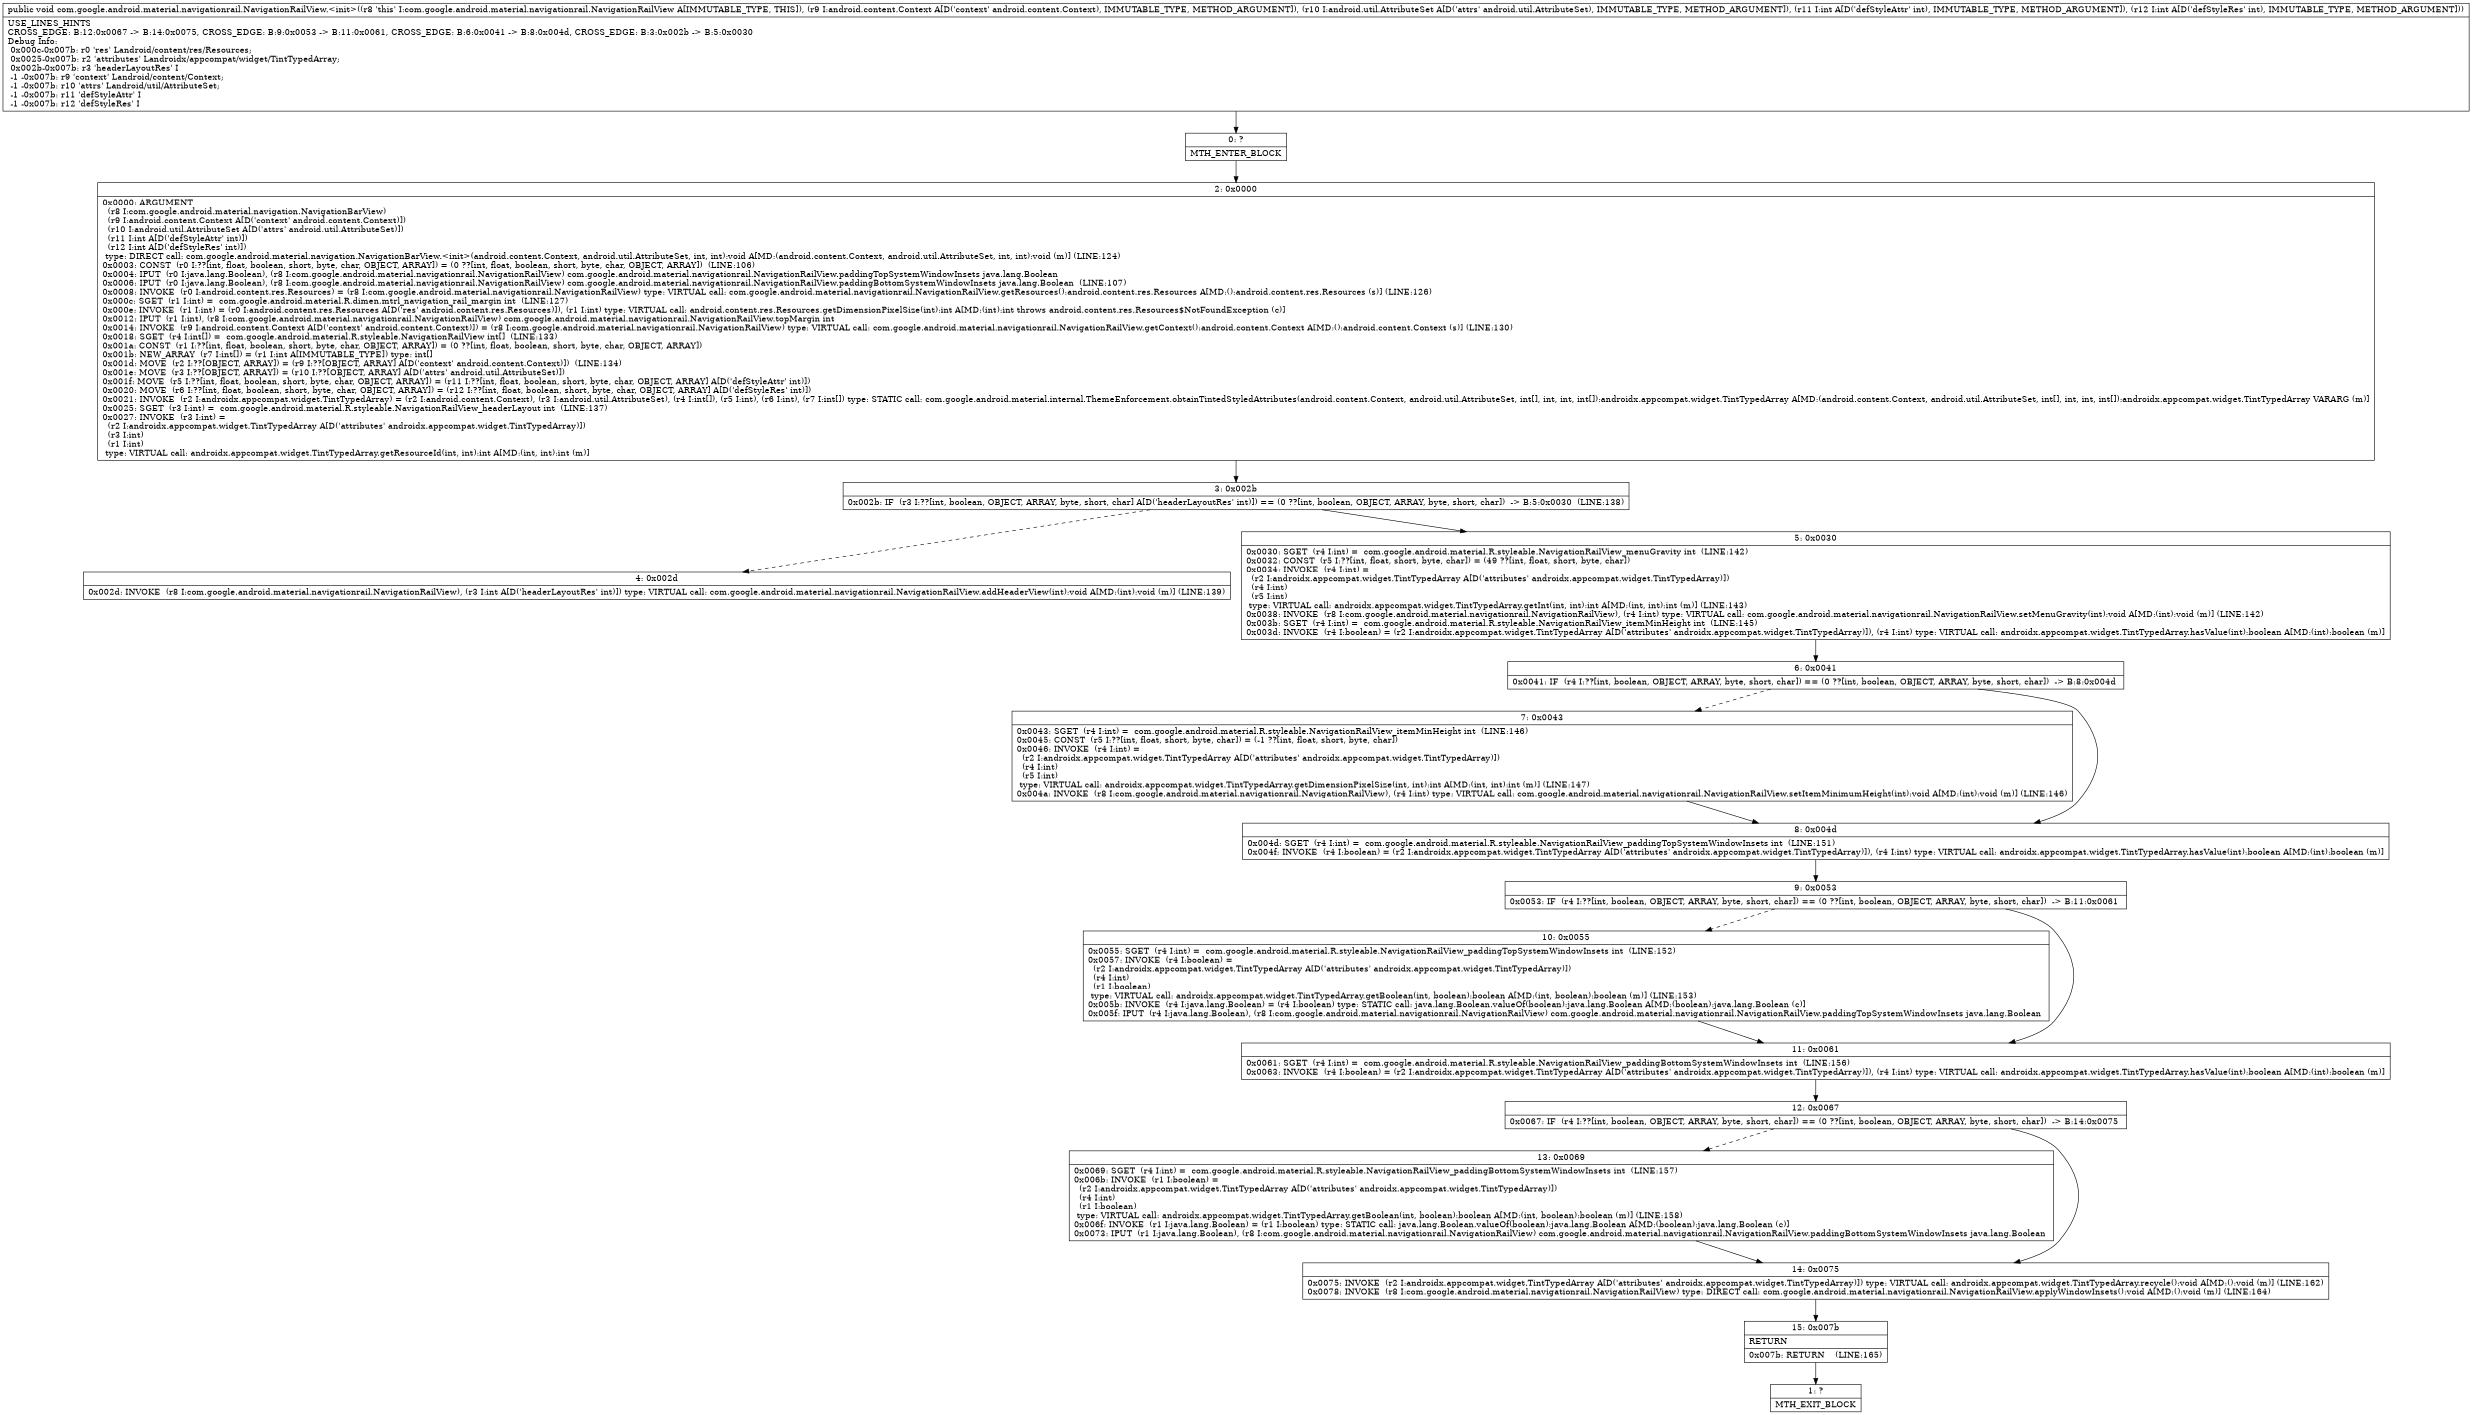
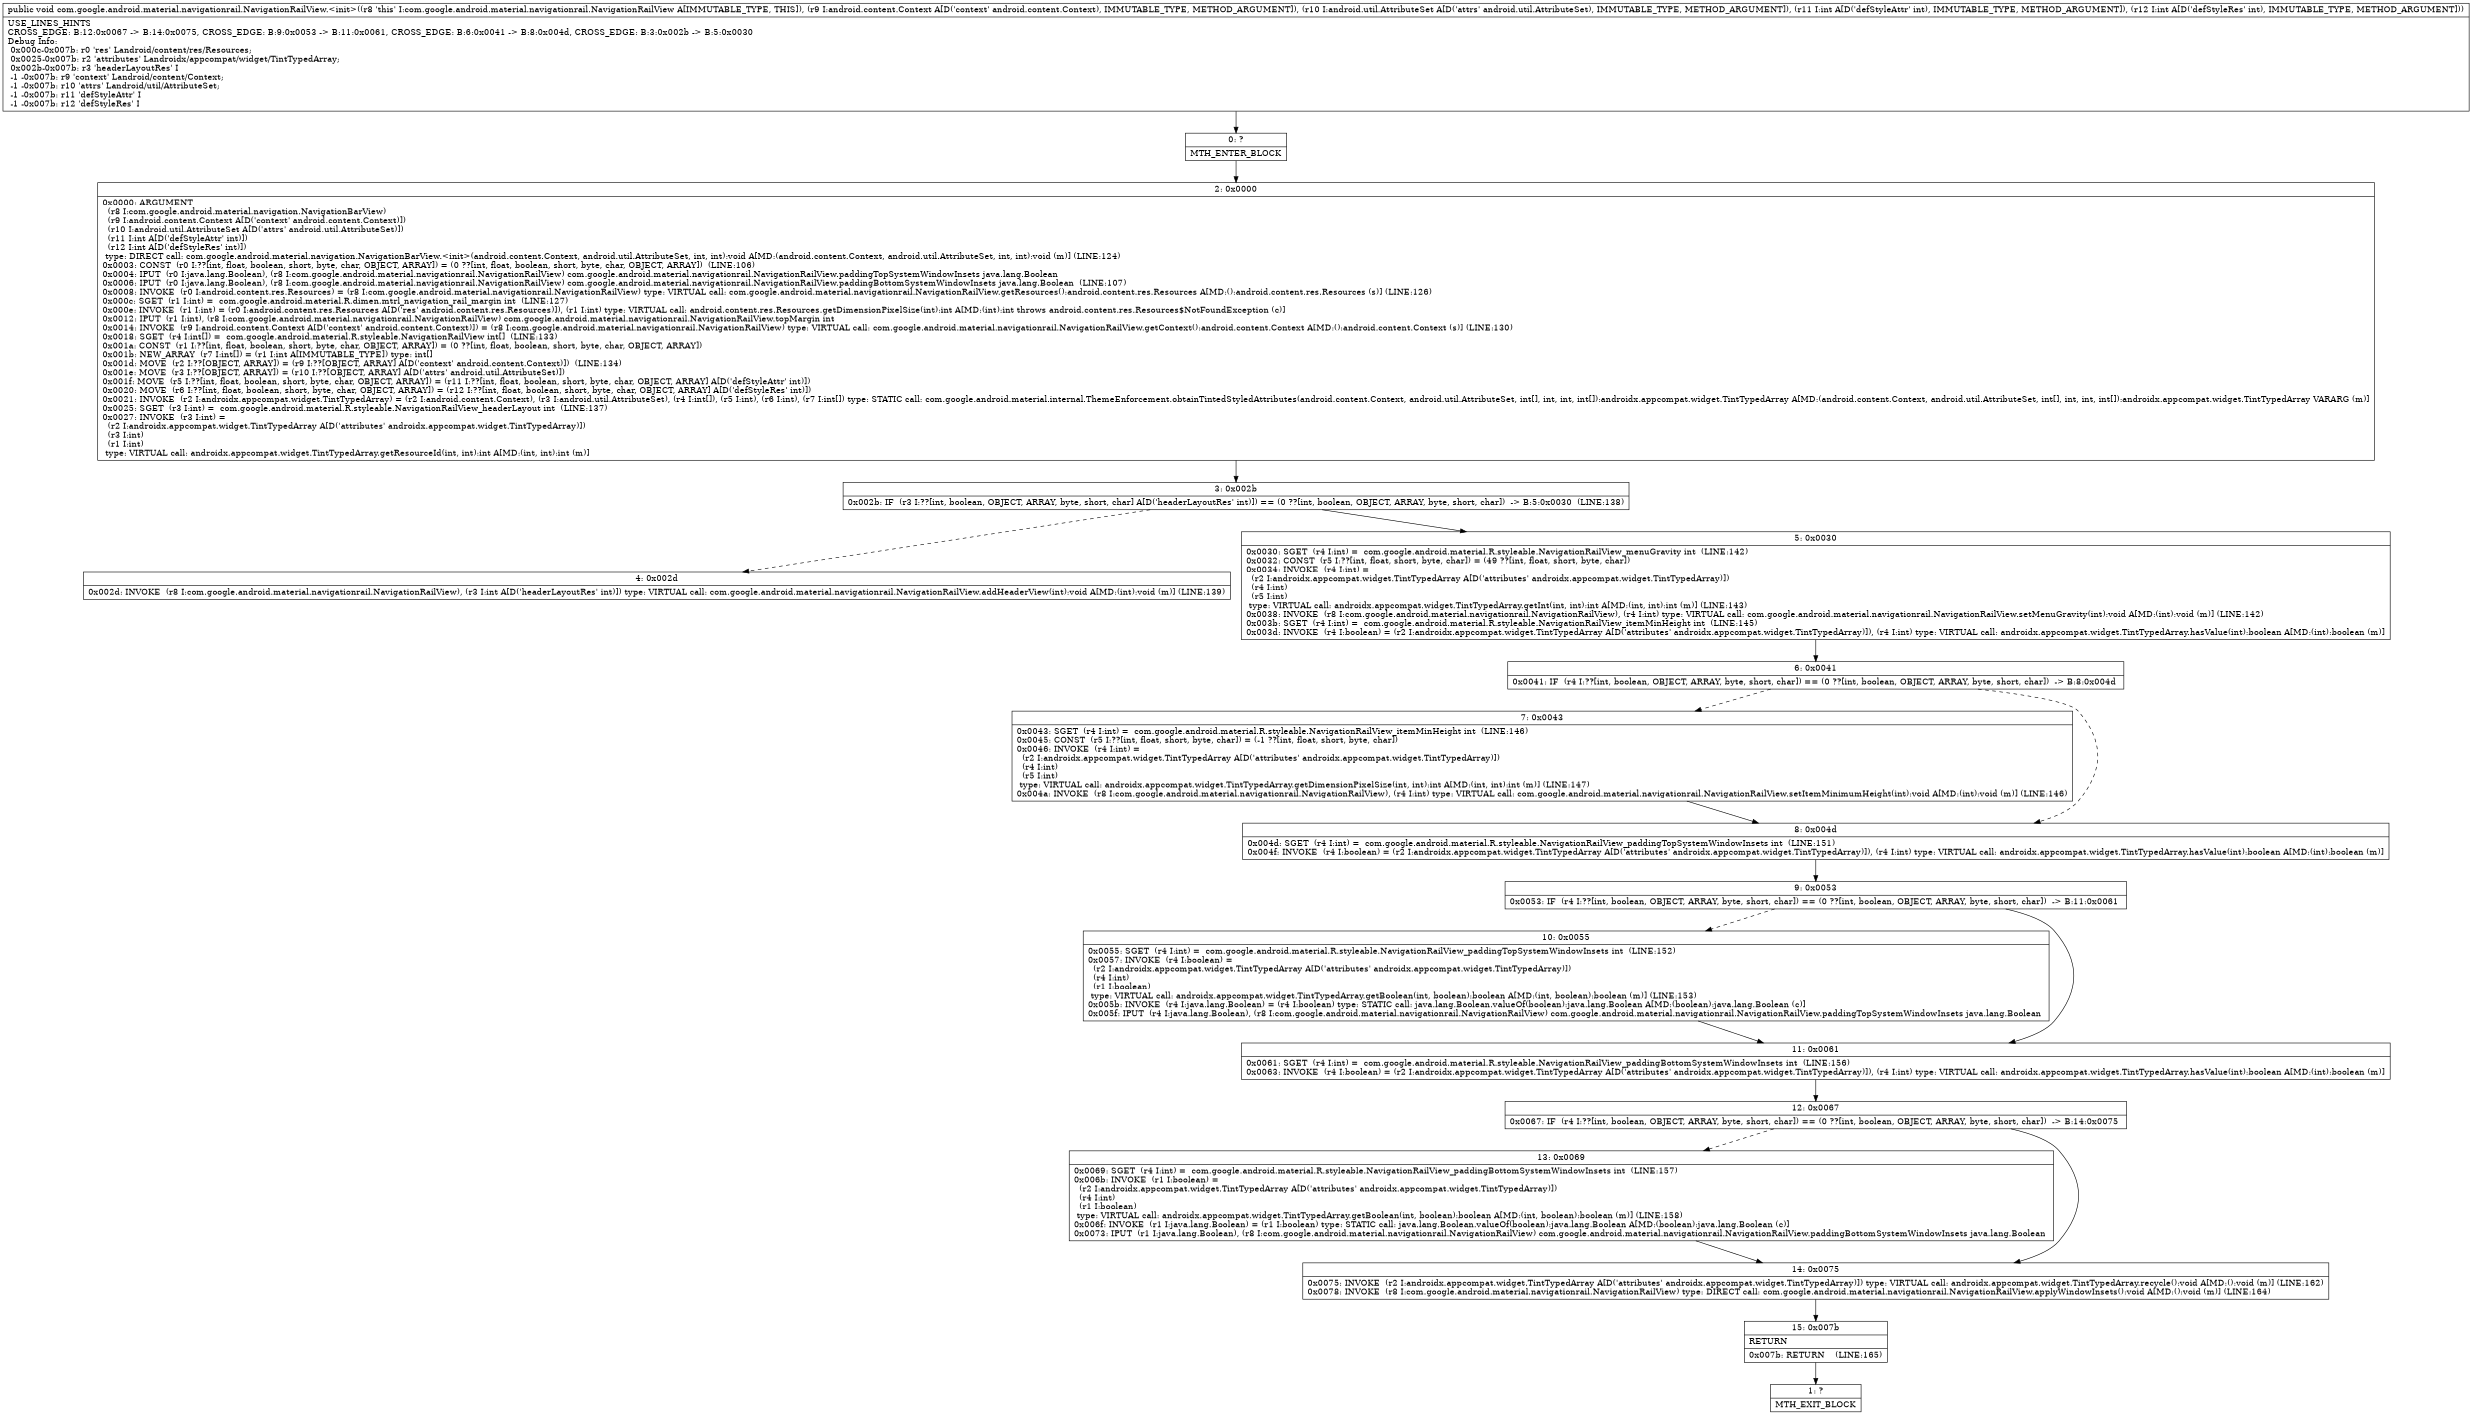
edge "6: 0x0041" -> "8: 0x004d": style solid -> dashed
